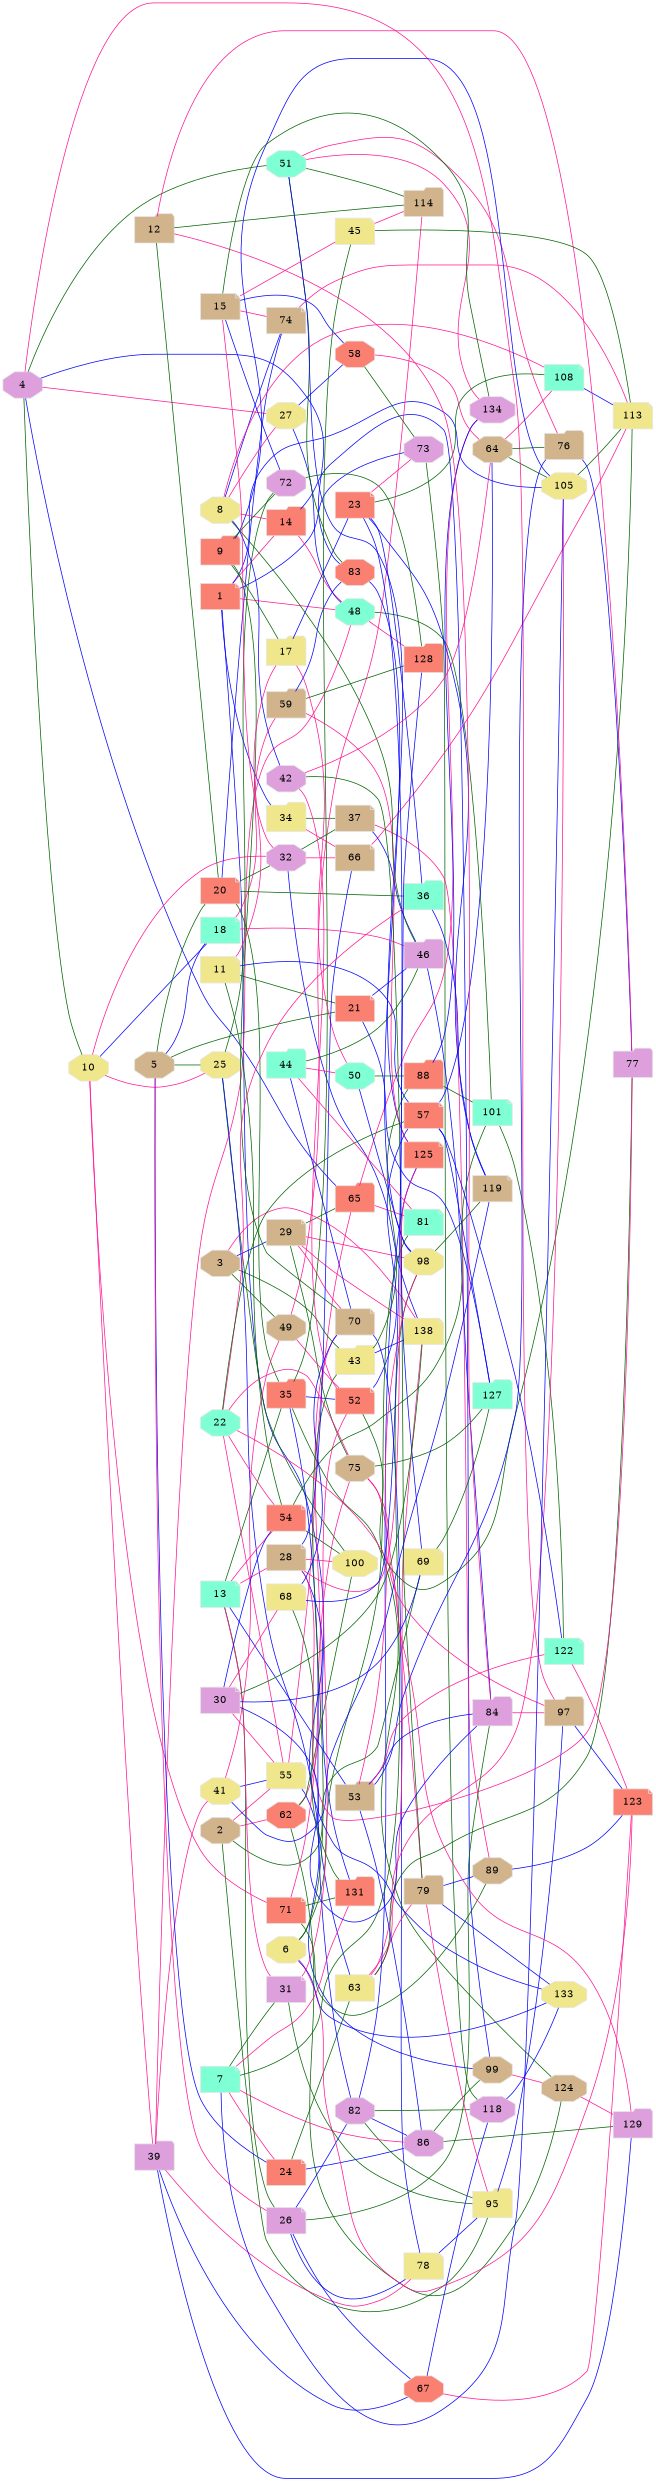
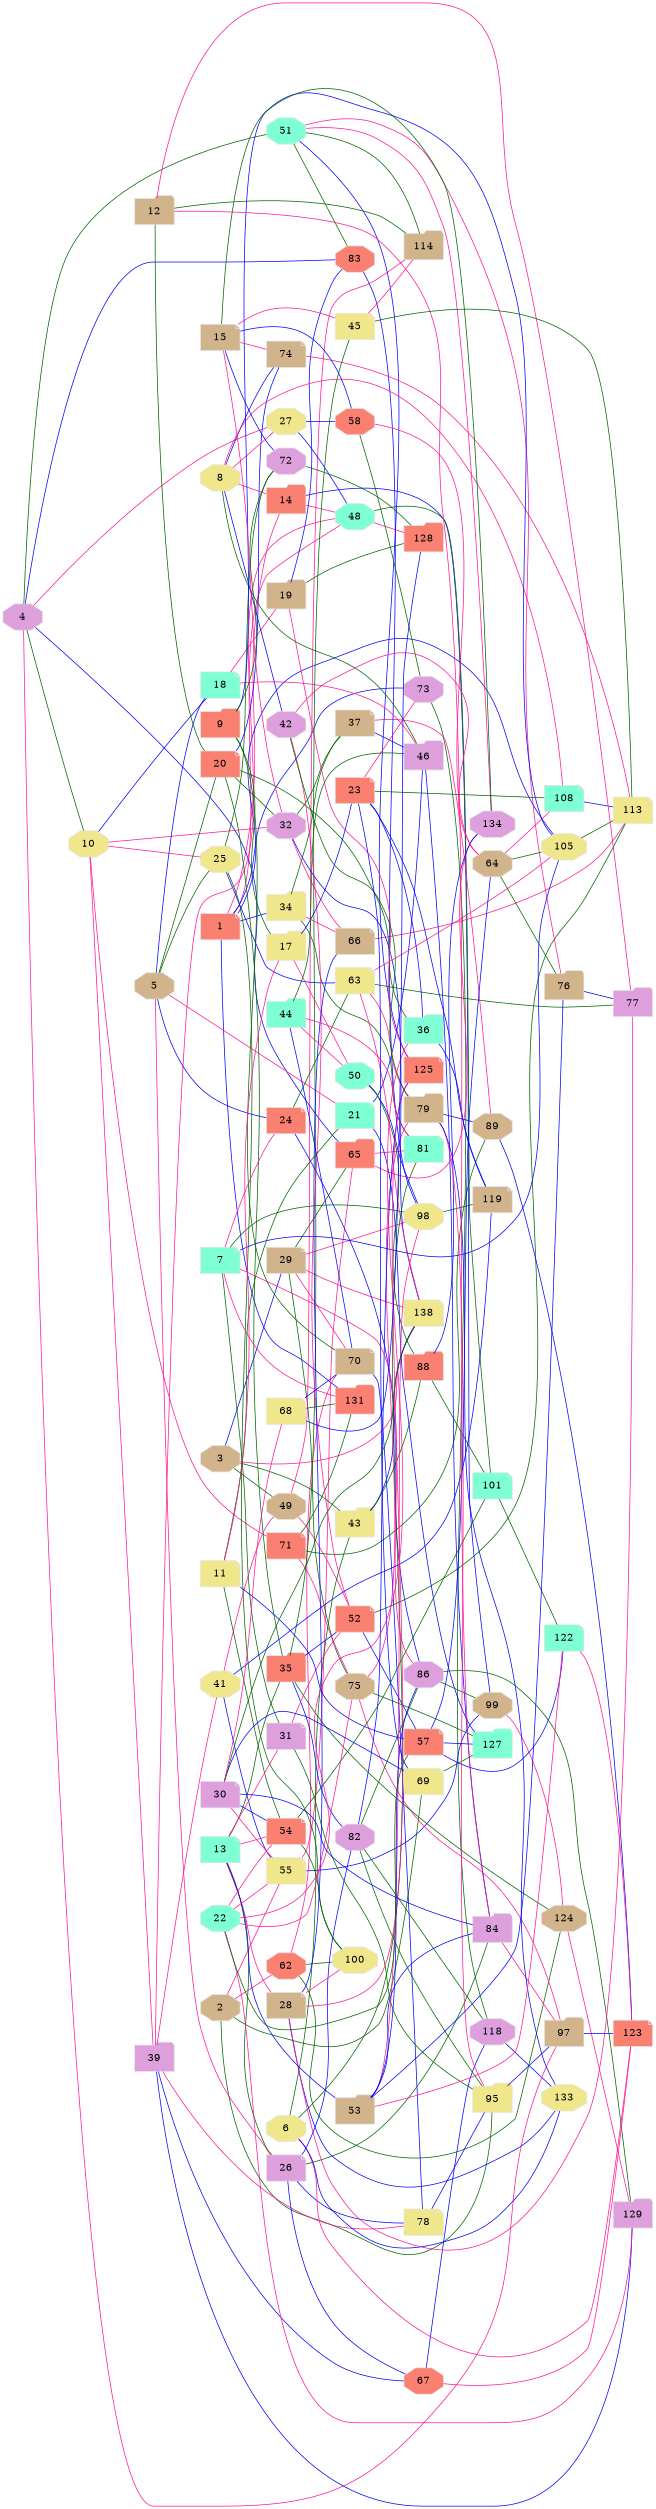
node "59": label "59" -> "19"
node "21": fillcolor salmon -> aquamarine
edge "34" -- "81": added
edge "21" -- "5": color darkgreen -> deeppink
edge "82" -- "86": color blue -> darkgreen
